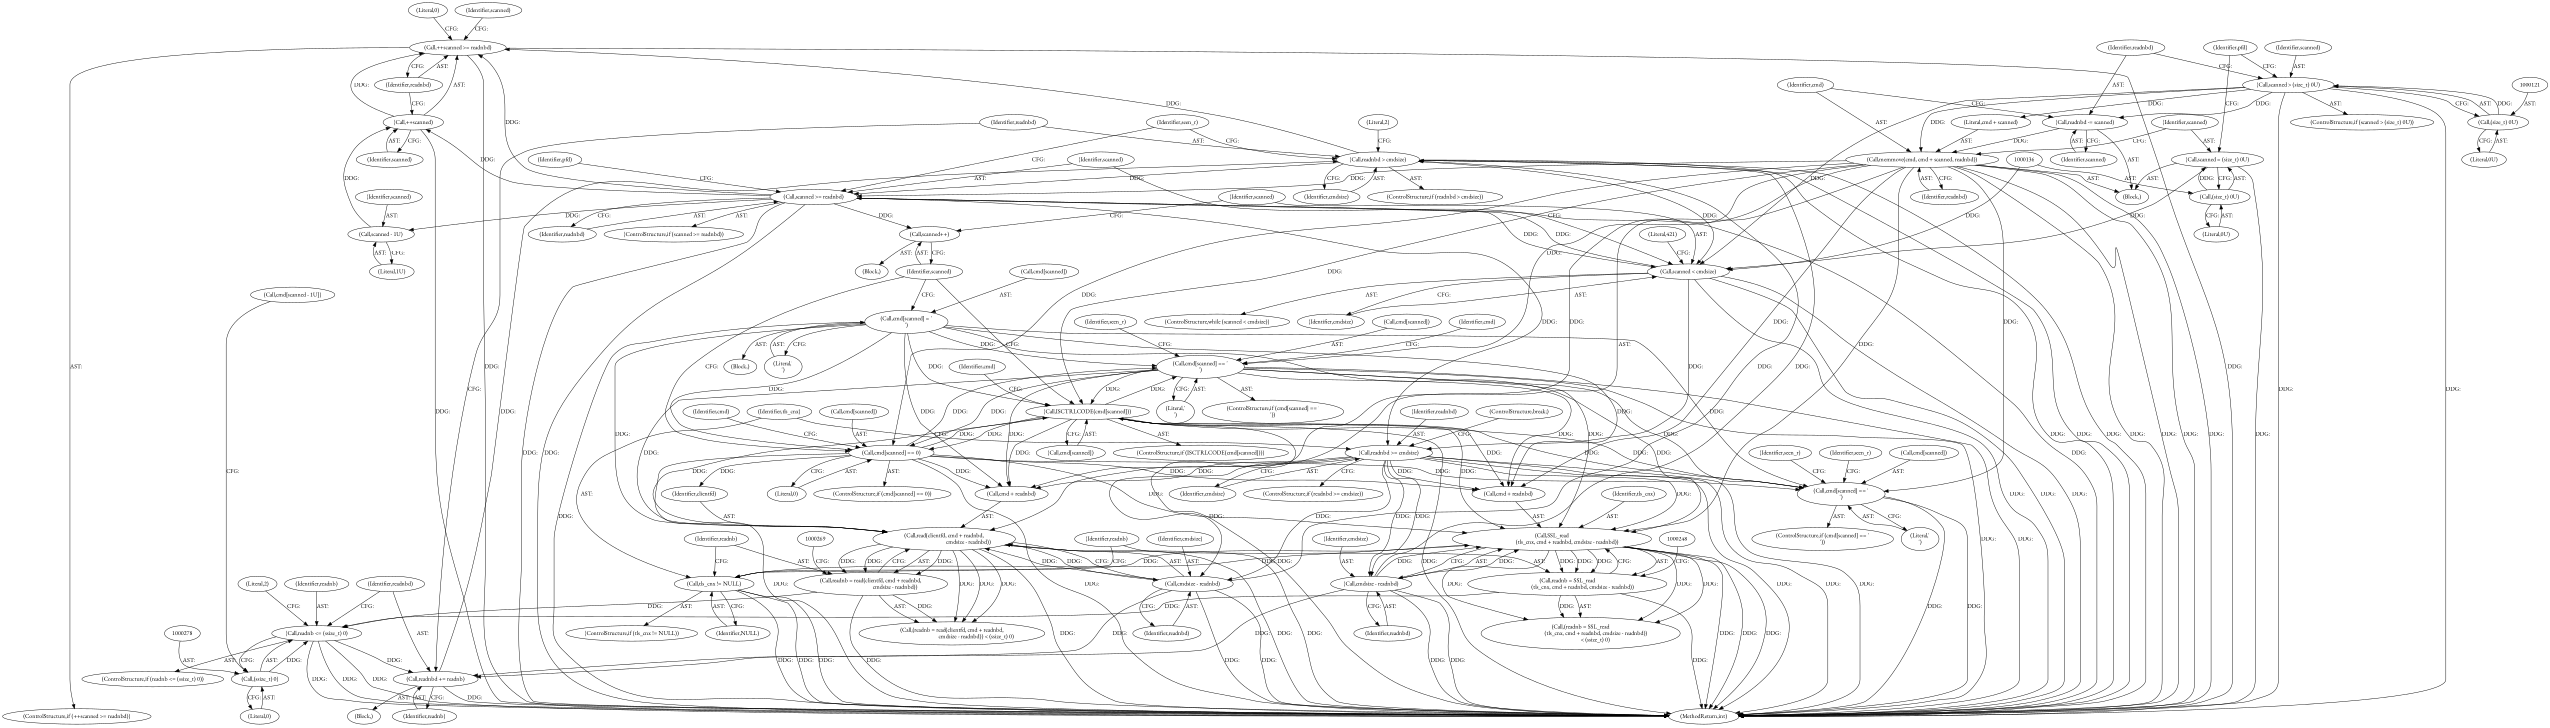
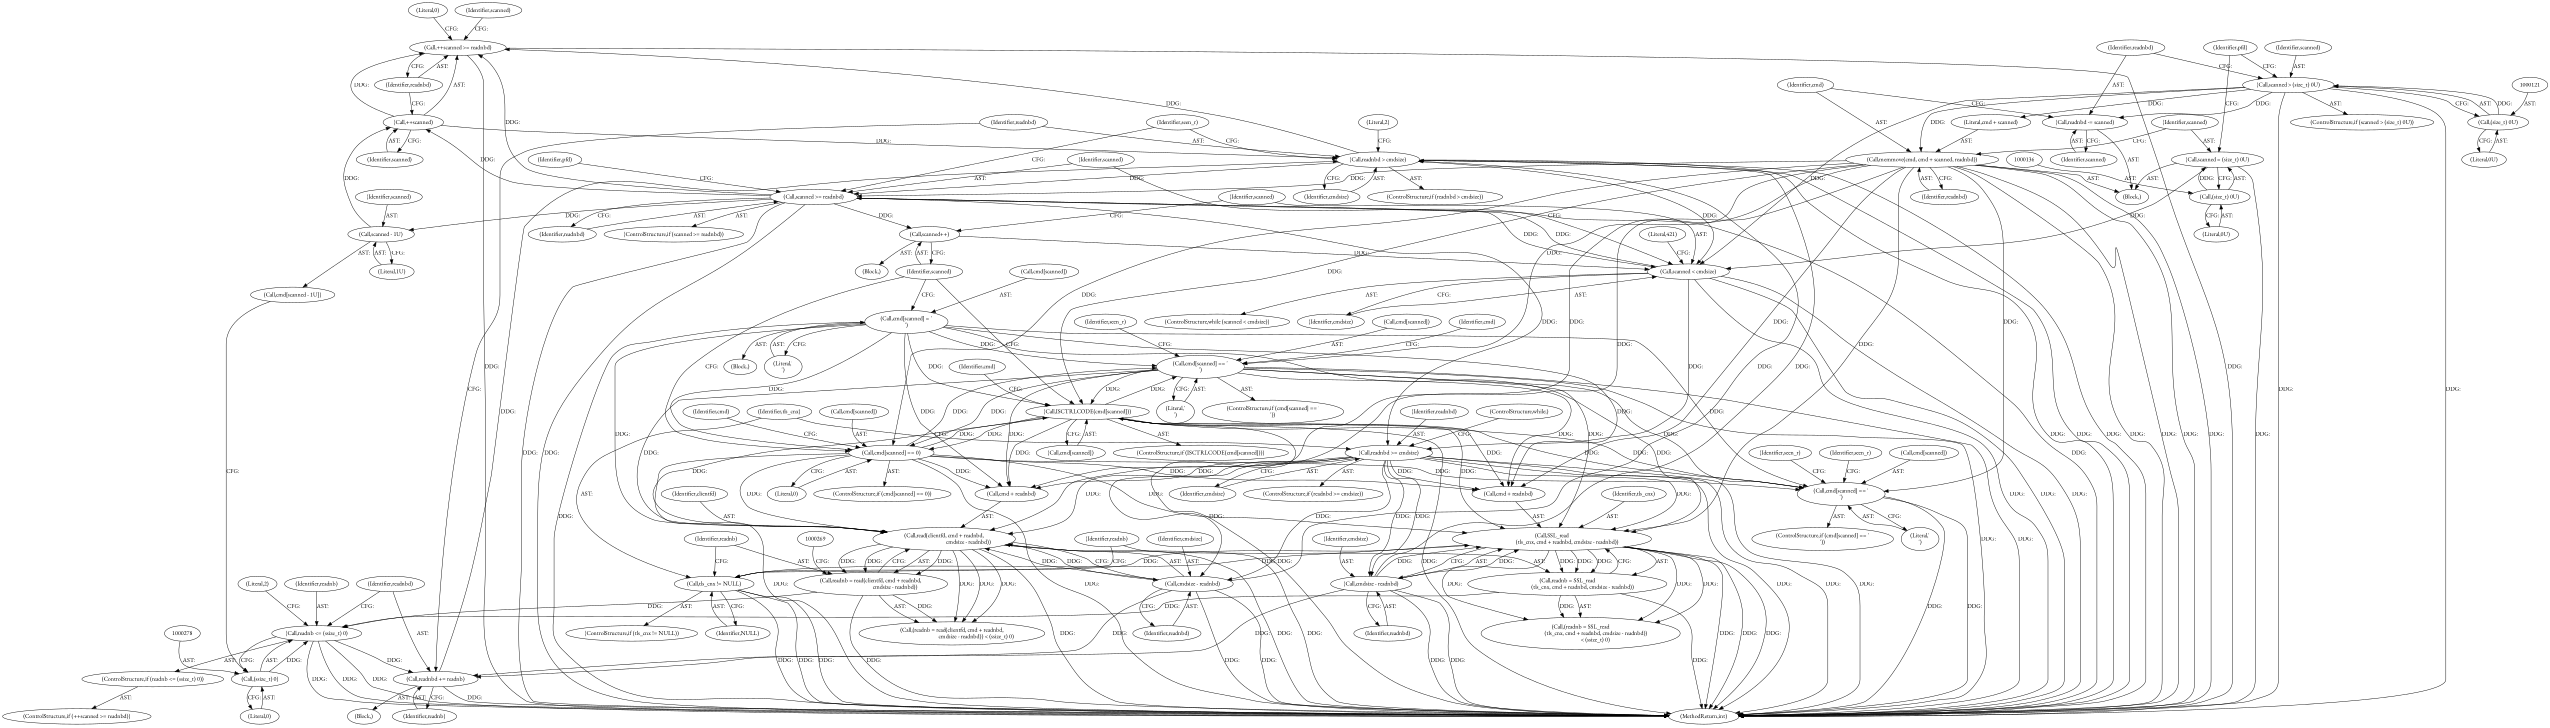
edge "(Call,readnbd -= scanned)" -> "(Call,memmove(cmd, cmd + scanned, readnbd))": removed, label "DDG:"
edge "(Call,++scanned >= readnbd)" -> "(ControlStructure,if (++scanned >= readnbd))": now "(ControlStructure,if (readnb <= (ssize_t) 0))" -> "(ControlStructure,if (++scanned >= readnbd))"
edge "1000136" -> "(Call,scanned < cmdsize)": now "(Call,scanned++)" -> "(Call,scanned < cmdsize)"
edge "(Call,scanned - 1U)" -> "(Call,cmd[scanned - 1U])": added, label "AST:"
edge "(Call,memmove(cmd, cmd + scanned, readnbd))" -> "(Call,read(clientfd, cmd + readnbd, cmdsize - readnbd))": label "AST: " -> "DDG: "
node "(ControlStructure,break;)": label "(ControlStructure,break;)" -> "(ControlStructure,while;)"
edge "(Call,cmd[scanned] == 0)" -> "(Identifier,clientfd)": now "(Call,cmd[scanned] == 0)" -> "(Call,read(clientfd, cmd + readnbd, cmdsize - readnbd))"
edge "(Call,readnbd >= cmdsize)" -> "(ControlStructure,if (readnbd >= cmdsize))": label "CFG: " -> "AST: "
edge "(Call,readnbd >= cmdsize)" -> "(Call,read(clientfd, cmd + readnbd, cmdsize - readnbd))": added, label "DDG:"
node "1000248": removed
edge "(Call,++scanned)" -> "(MethodReturn,int)": now "(Call,++scanned)" -> "(Call,readnbd > cmdsize)"
